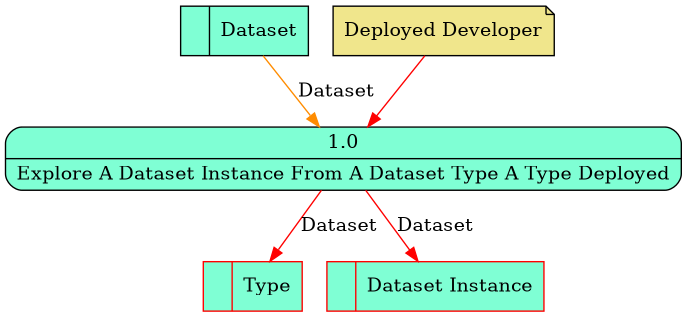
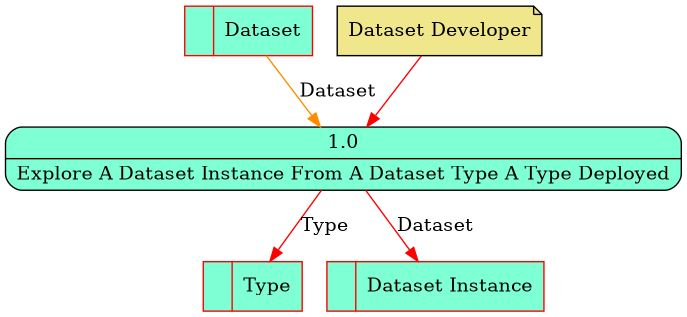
node "Dataset": color black -> red
node "Deployed Developer": label "Deployed Developer" -> "Dataset Developer"
edge "1.0" -> "Type": label "Dataset" -> "Type"
